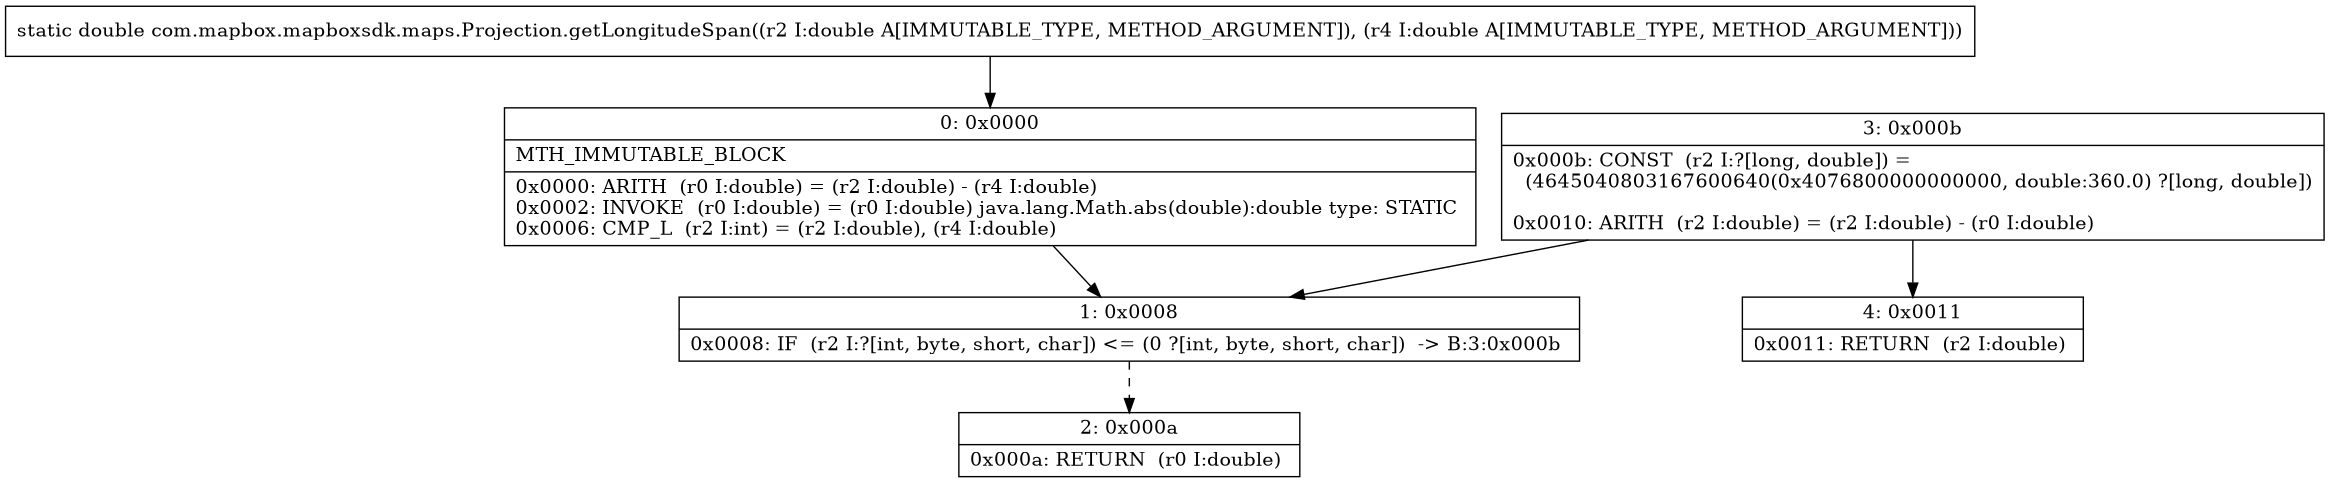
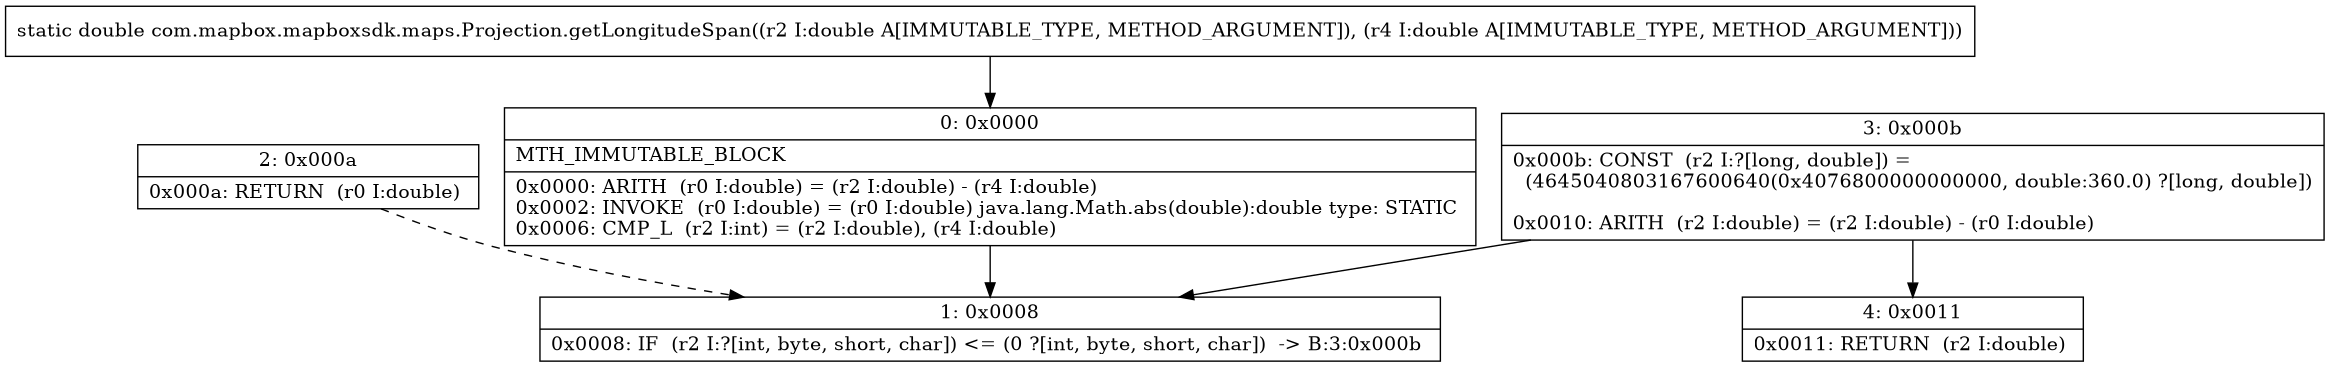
edge "1: 0x0008" -> "2: 0x000a": reversed
